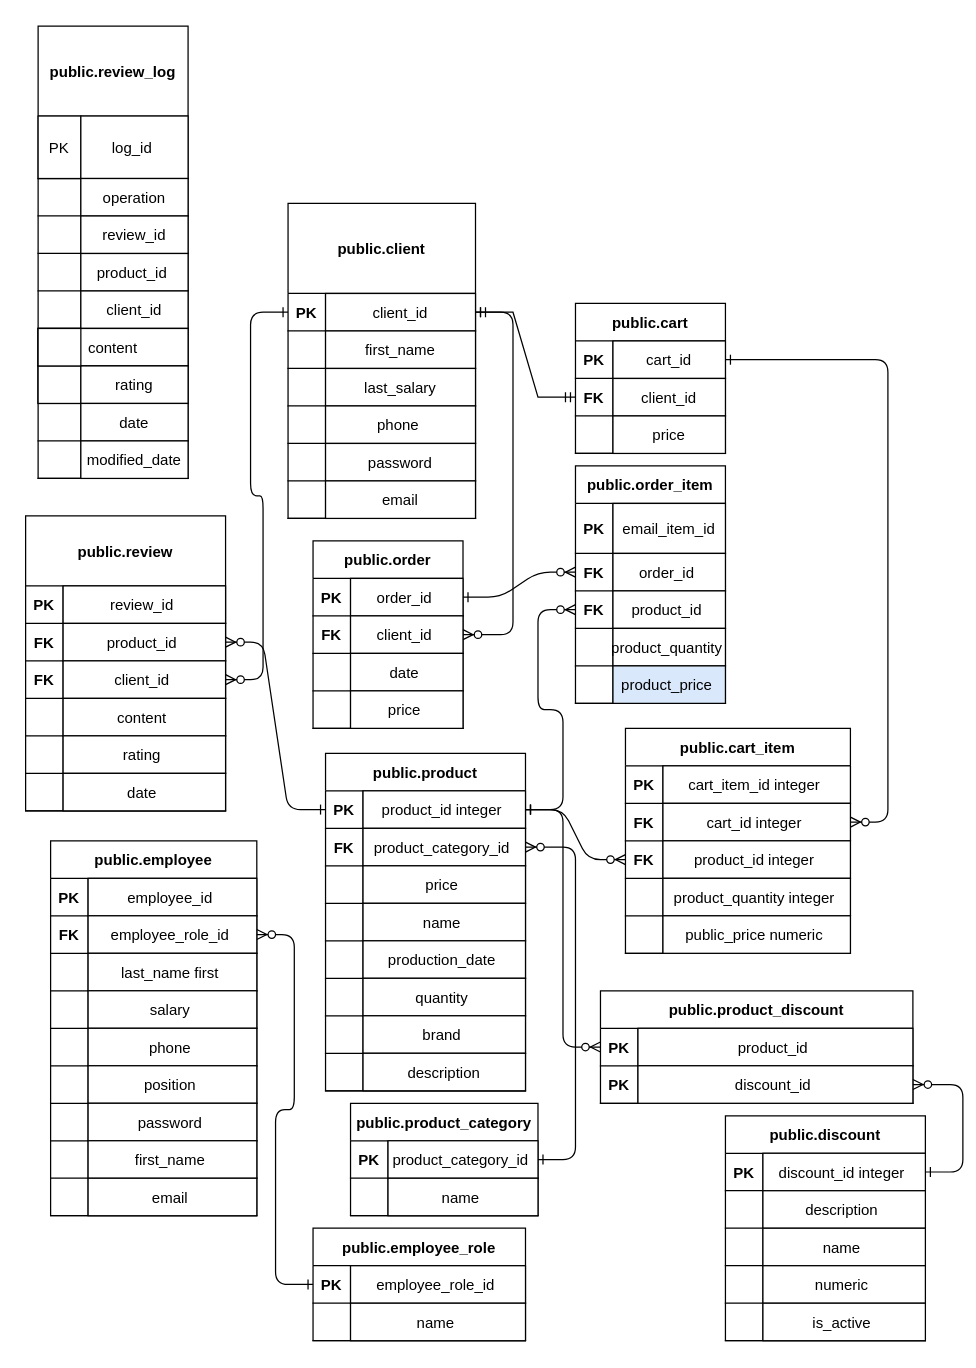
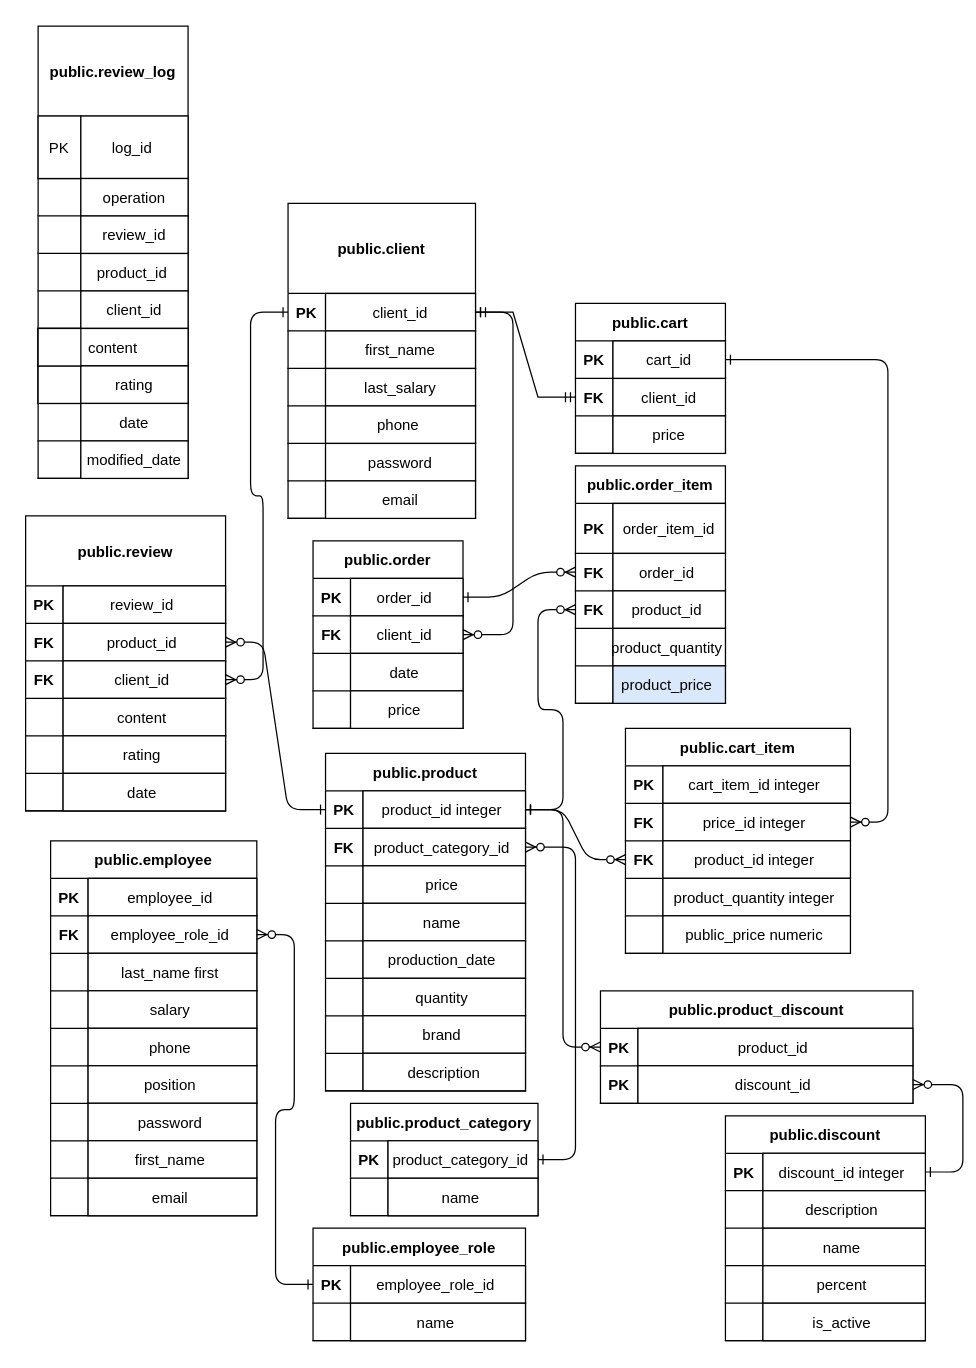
node "email_item_id": label "email_item_id" -> "order_item_id"
node "cart_id integer": label "cart_id integer" -> "price_id integer"
node "numeric": label "numeric" -> "percent"
